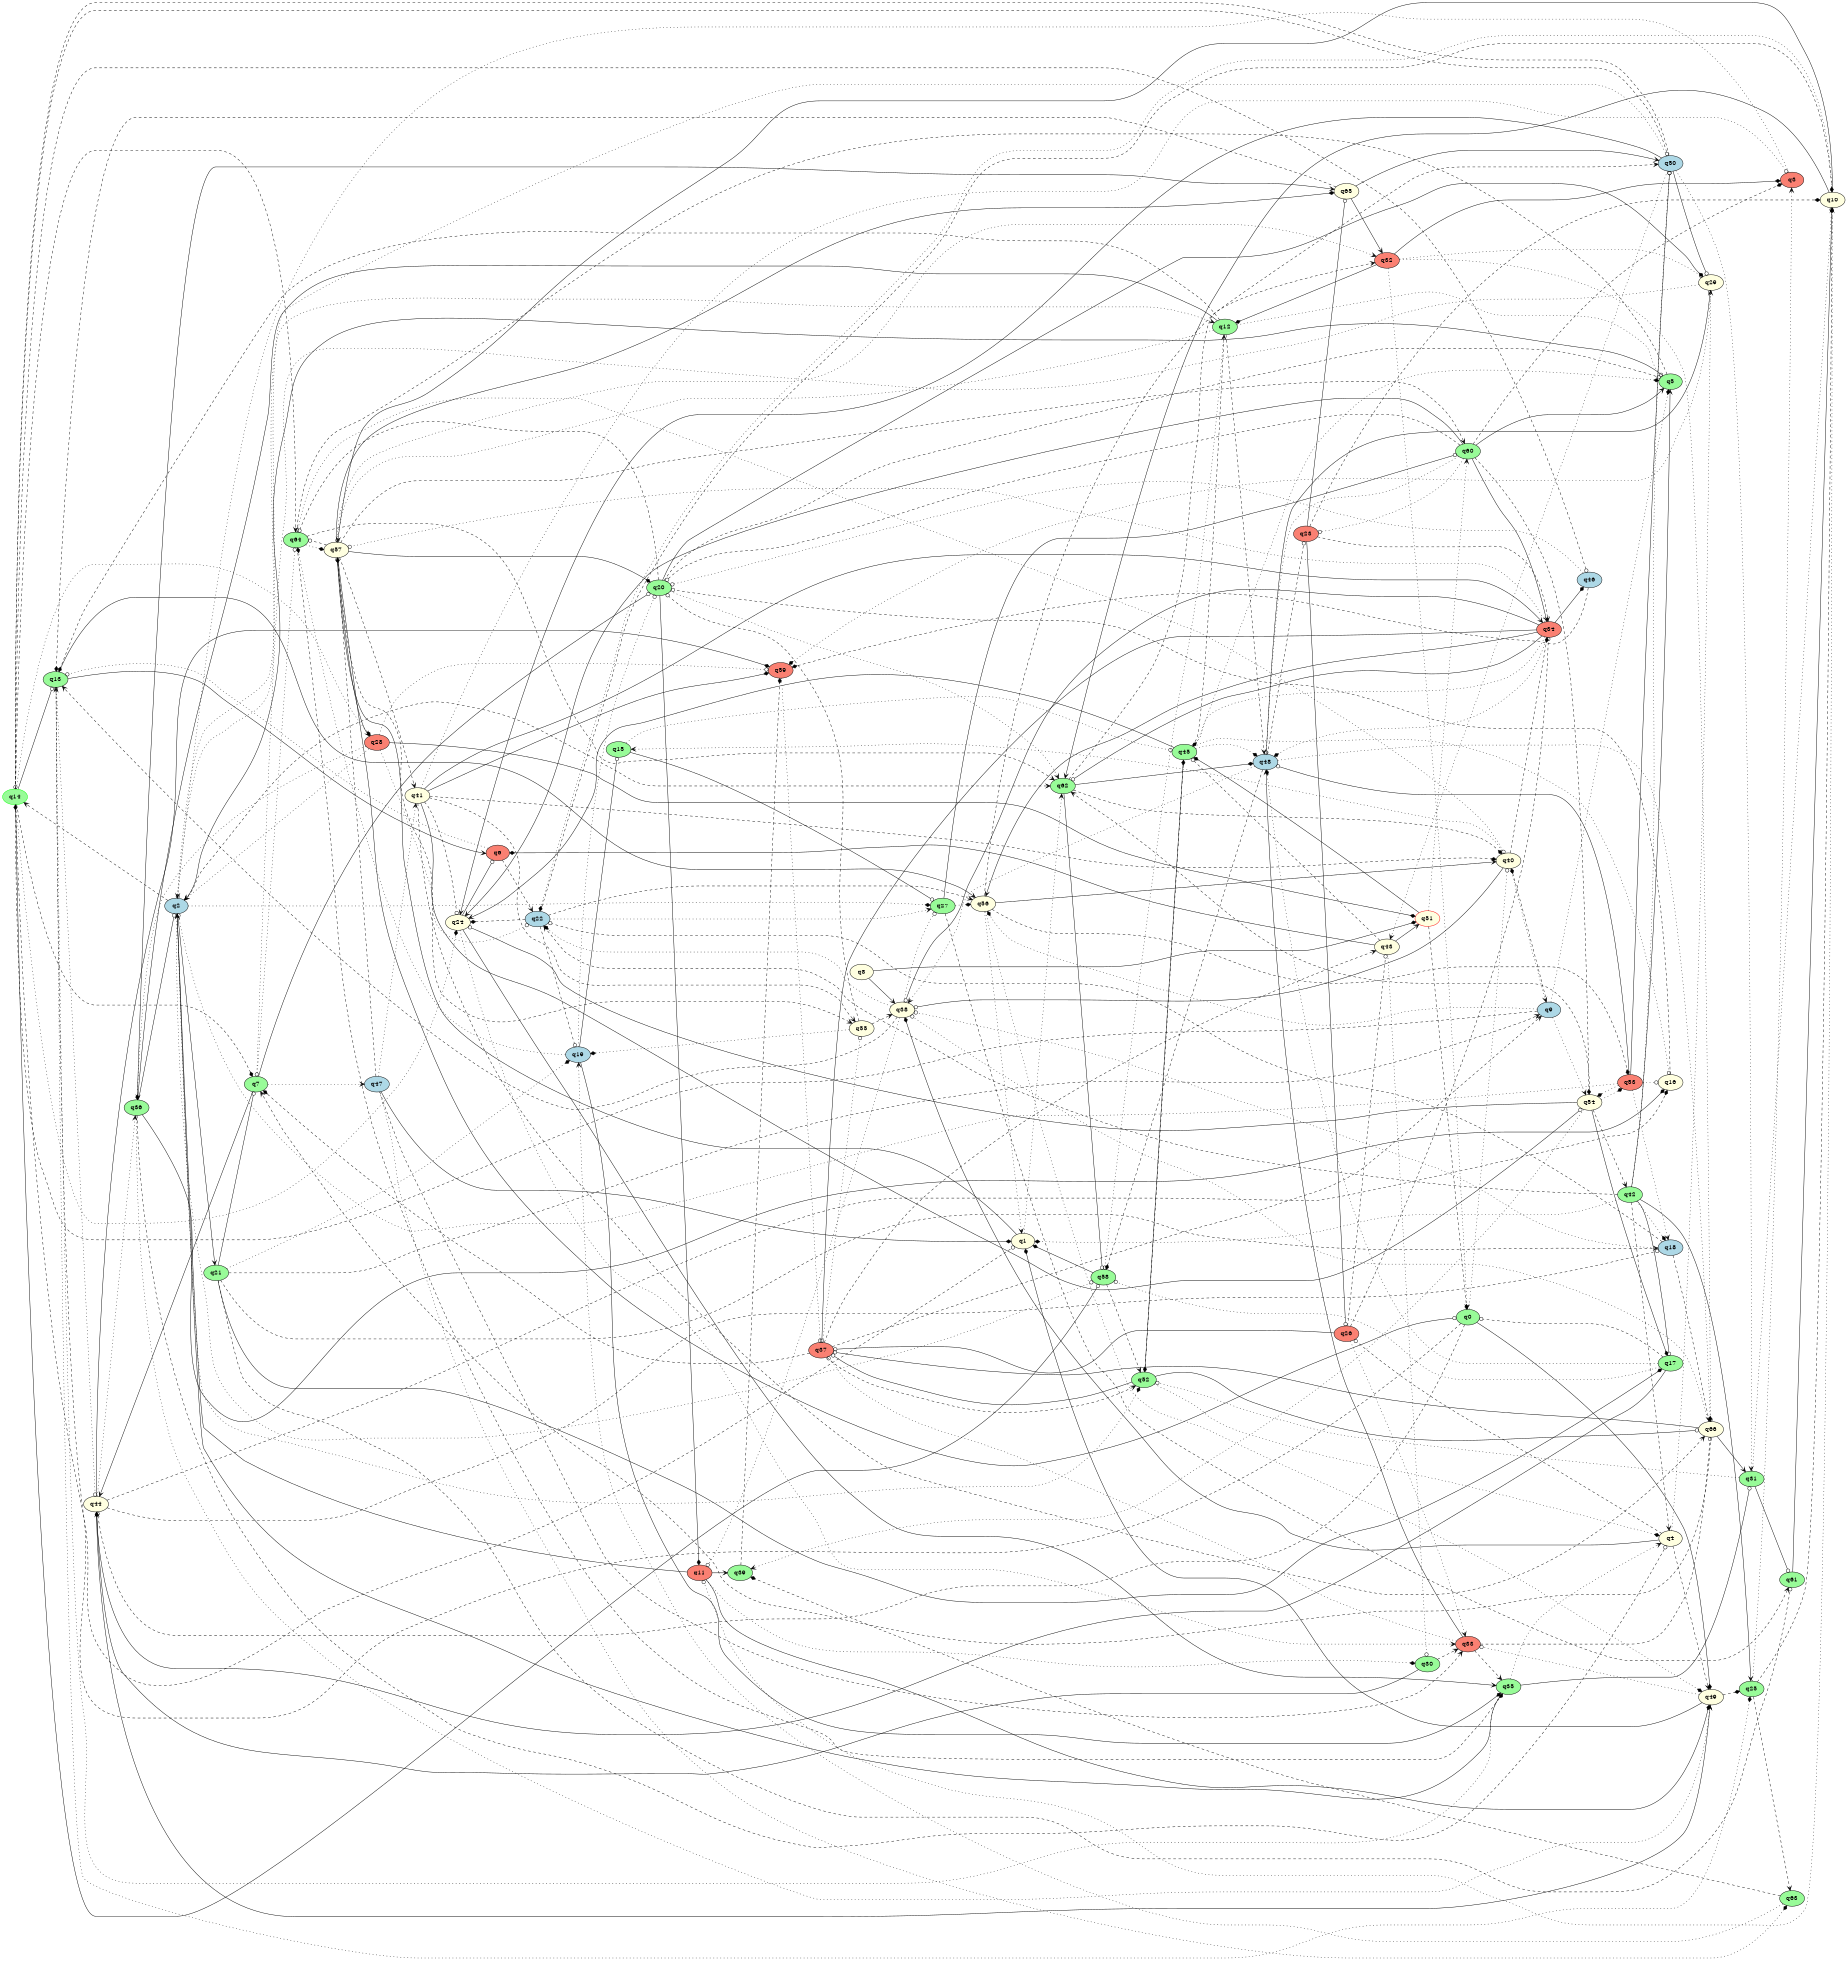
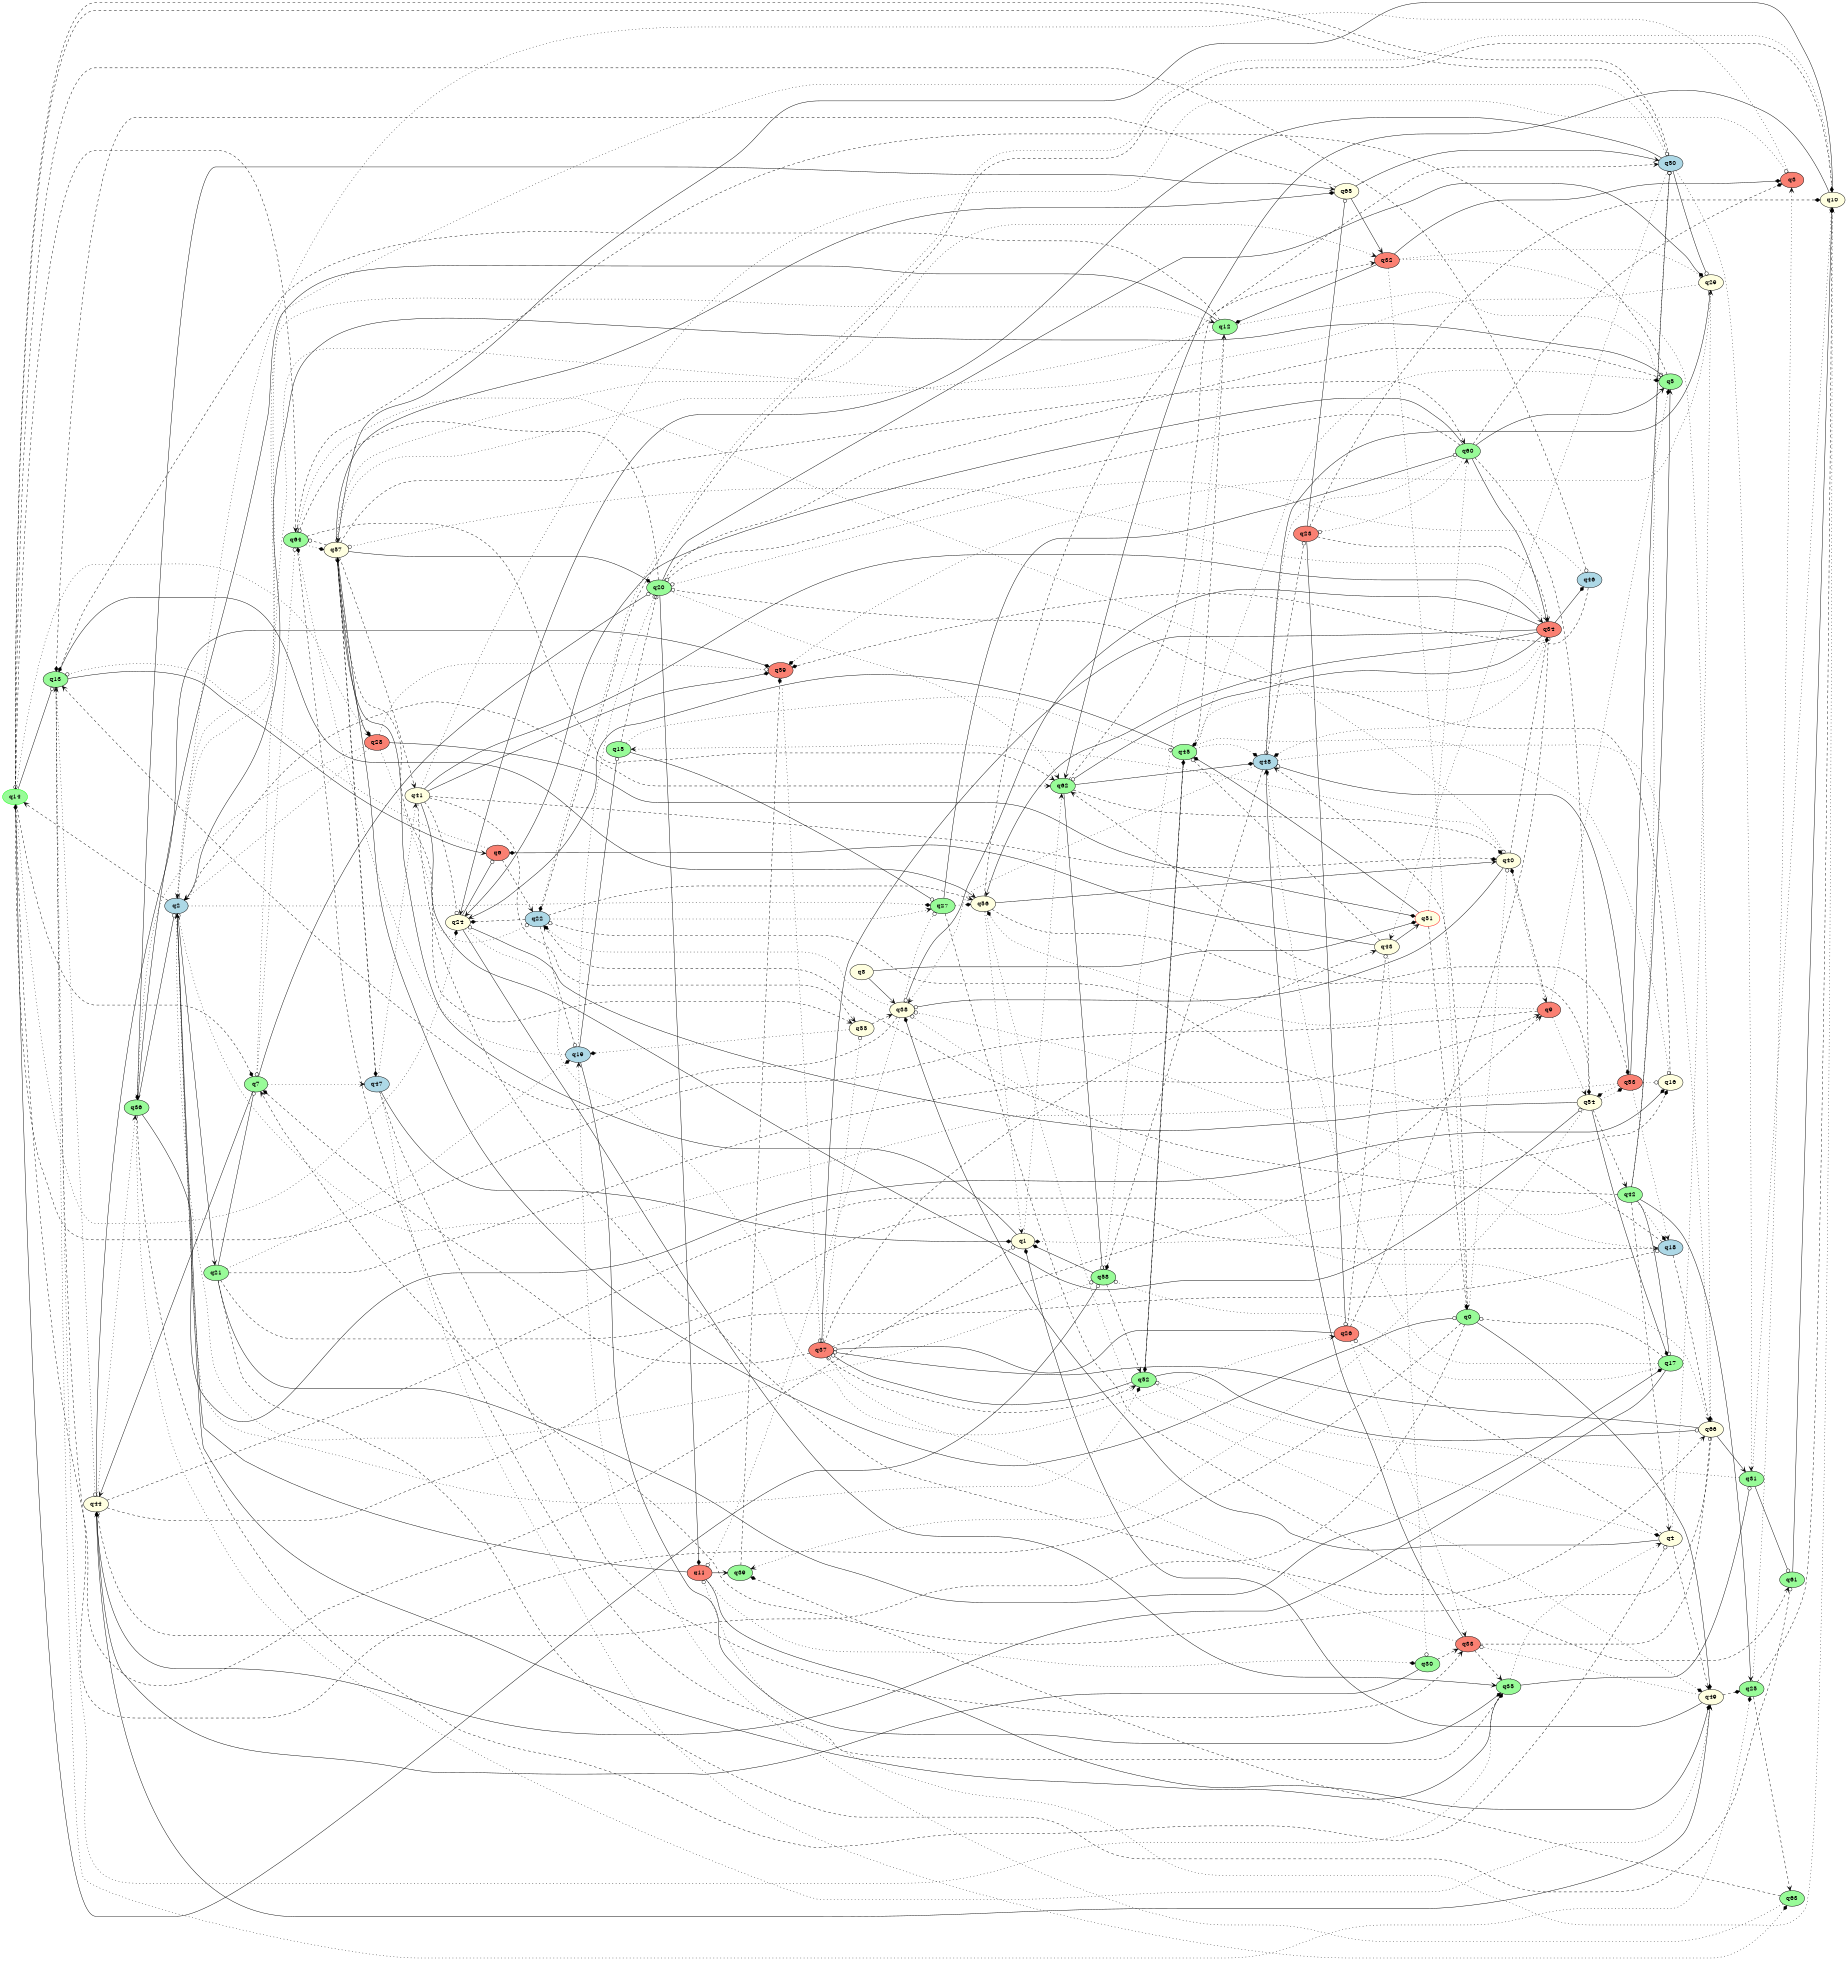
edge "q12" -> "q48": now "q0" -> "q48"
edge "q55" -> "q20": now "q15" -> "q20"
edge "q57" -> "q47": added
node "q9": fillcolor lightblue -> salmon
edge "q24" -> "q33": now "q24" -> "q26"
